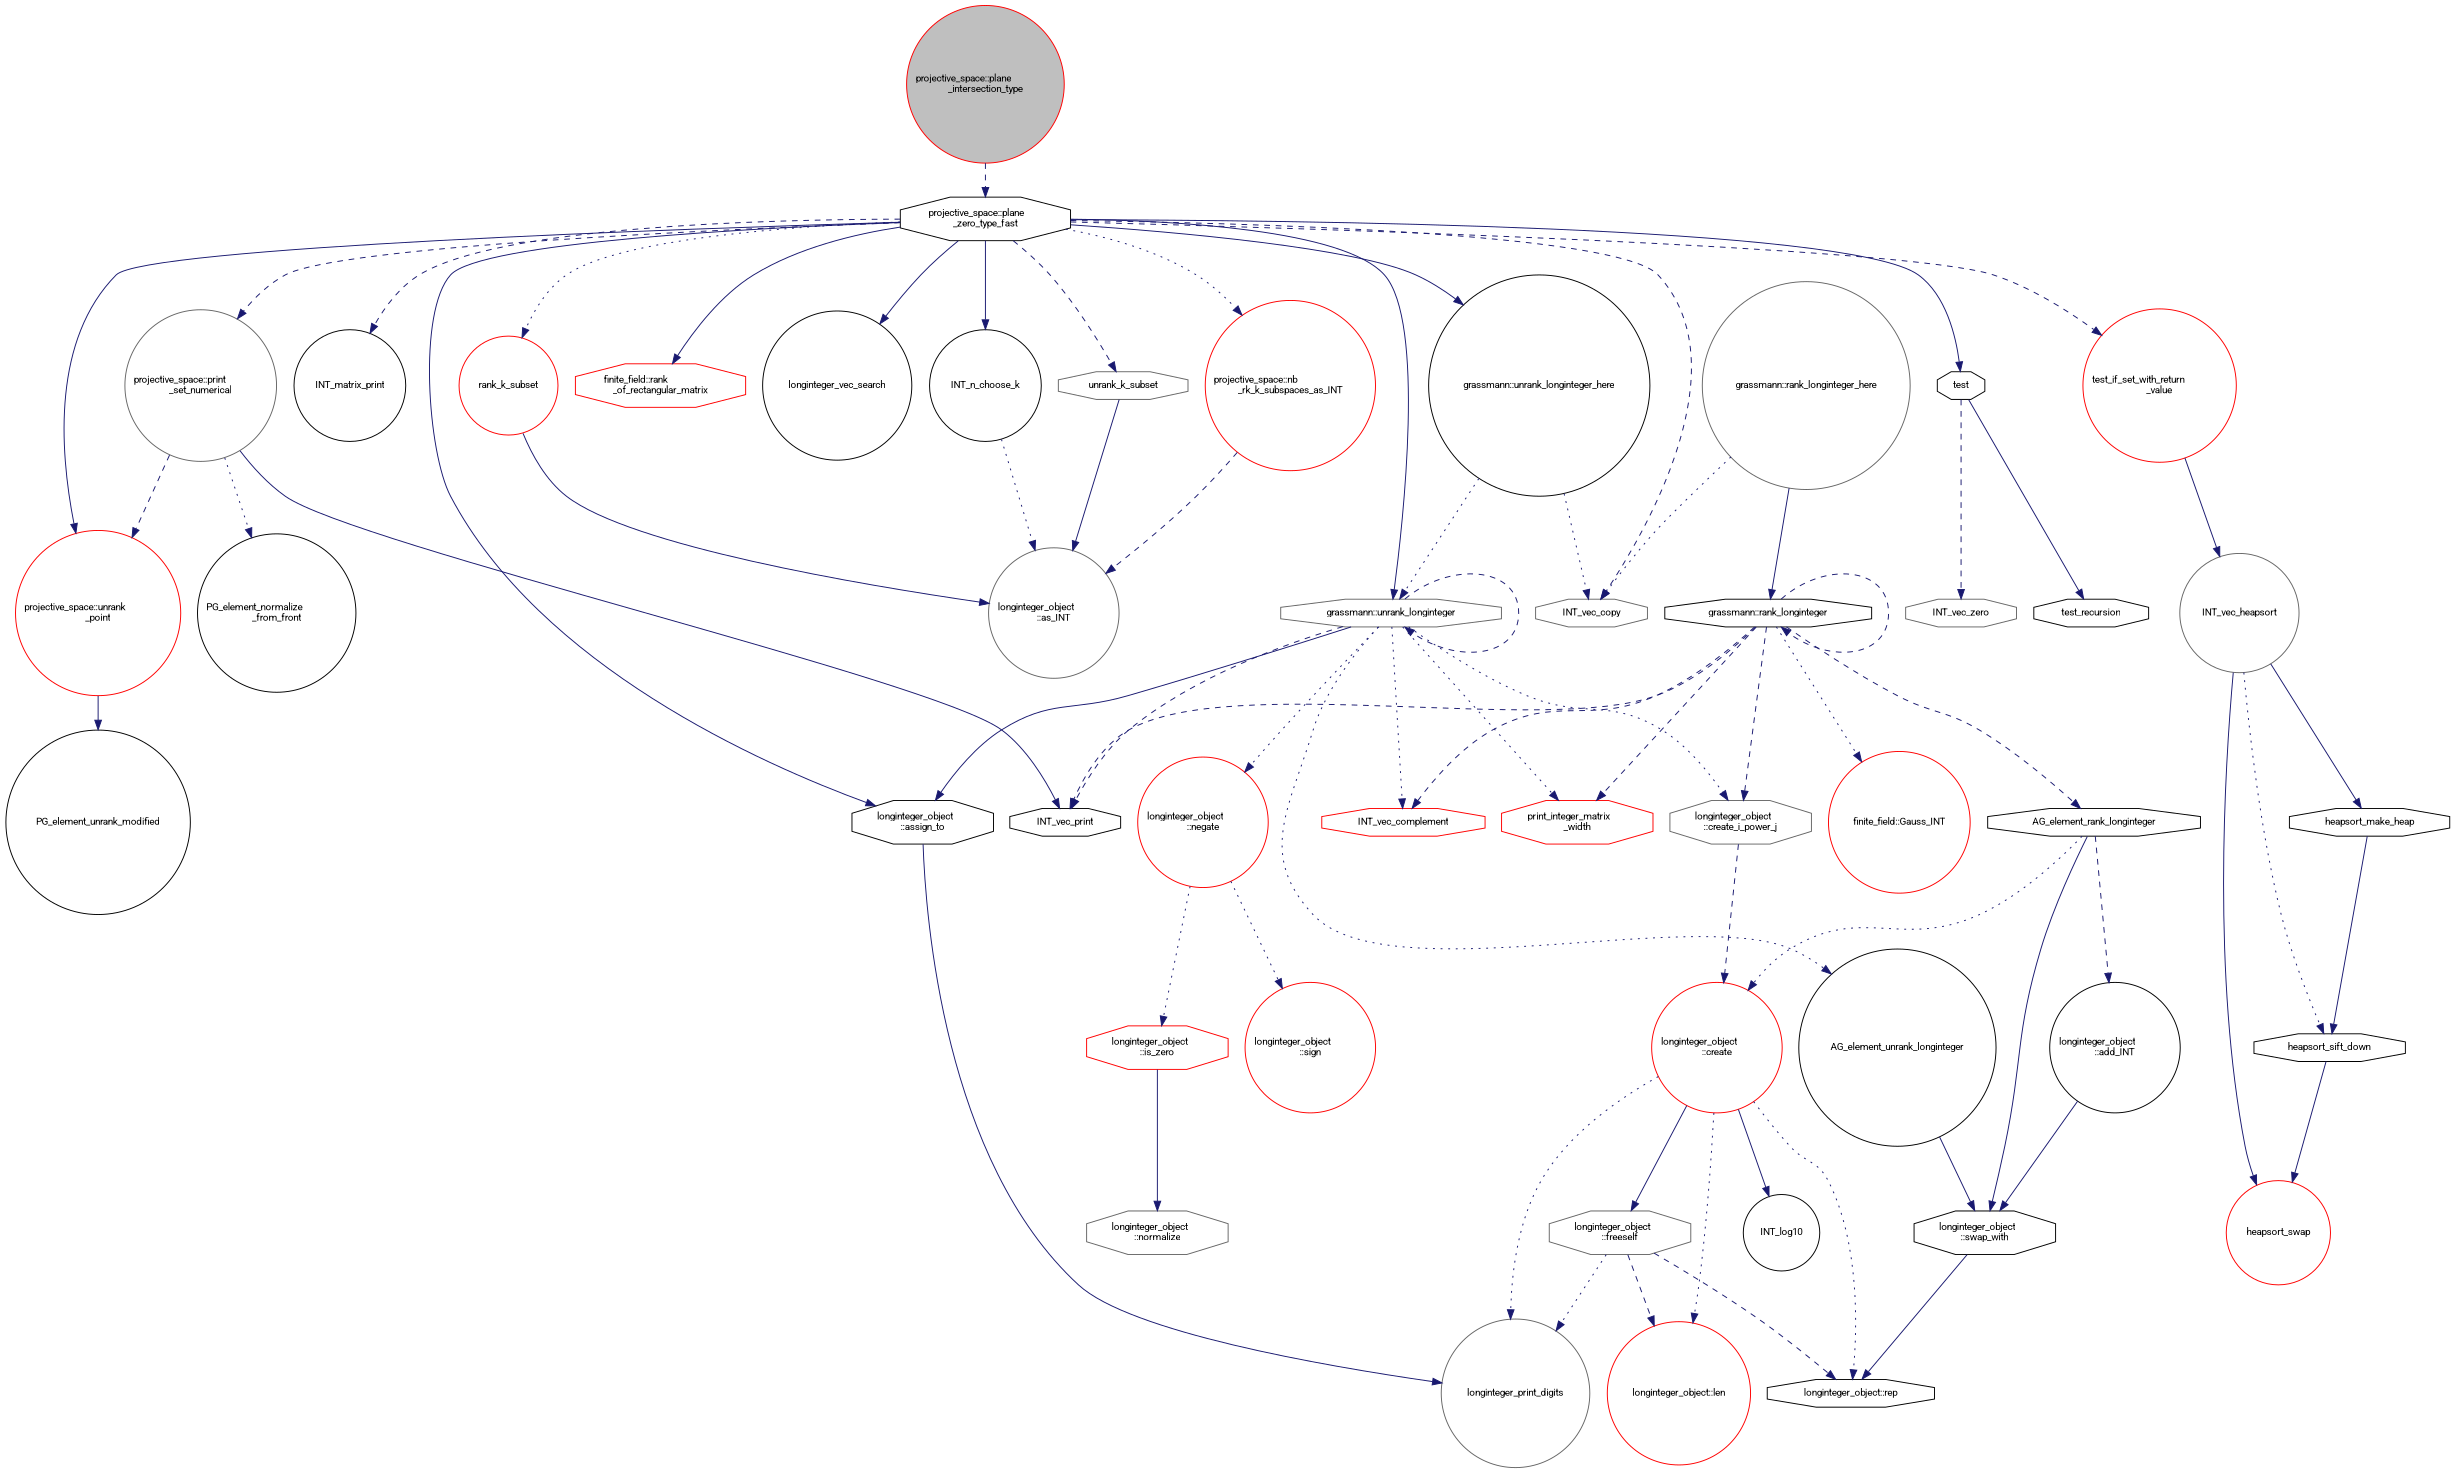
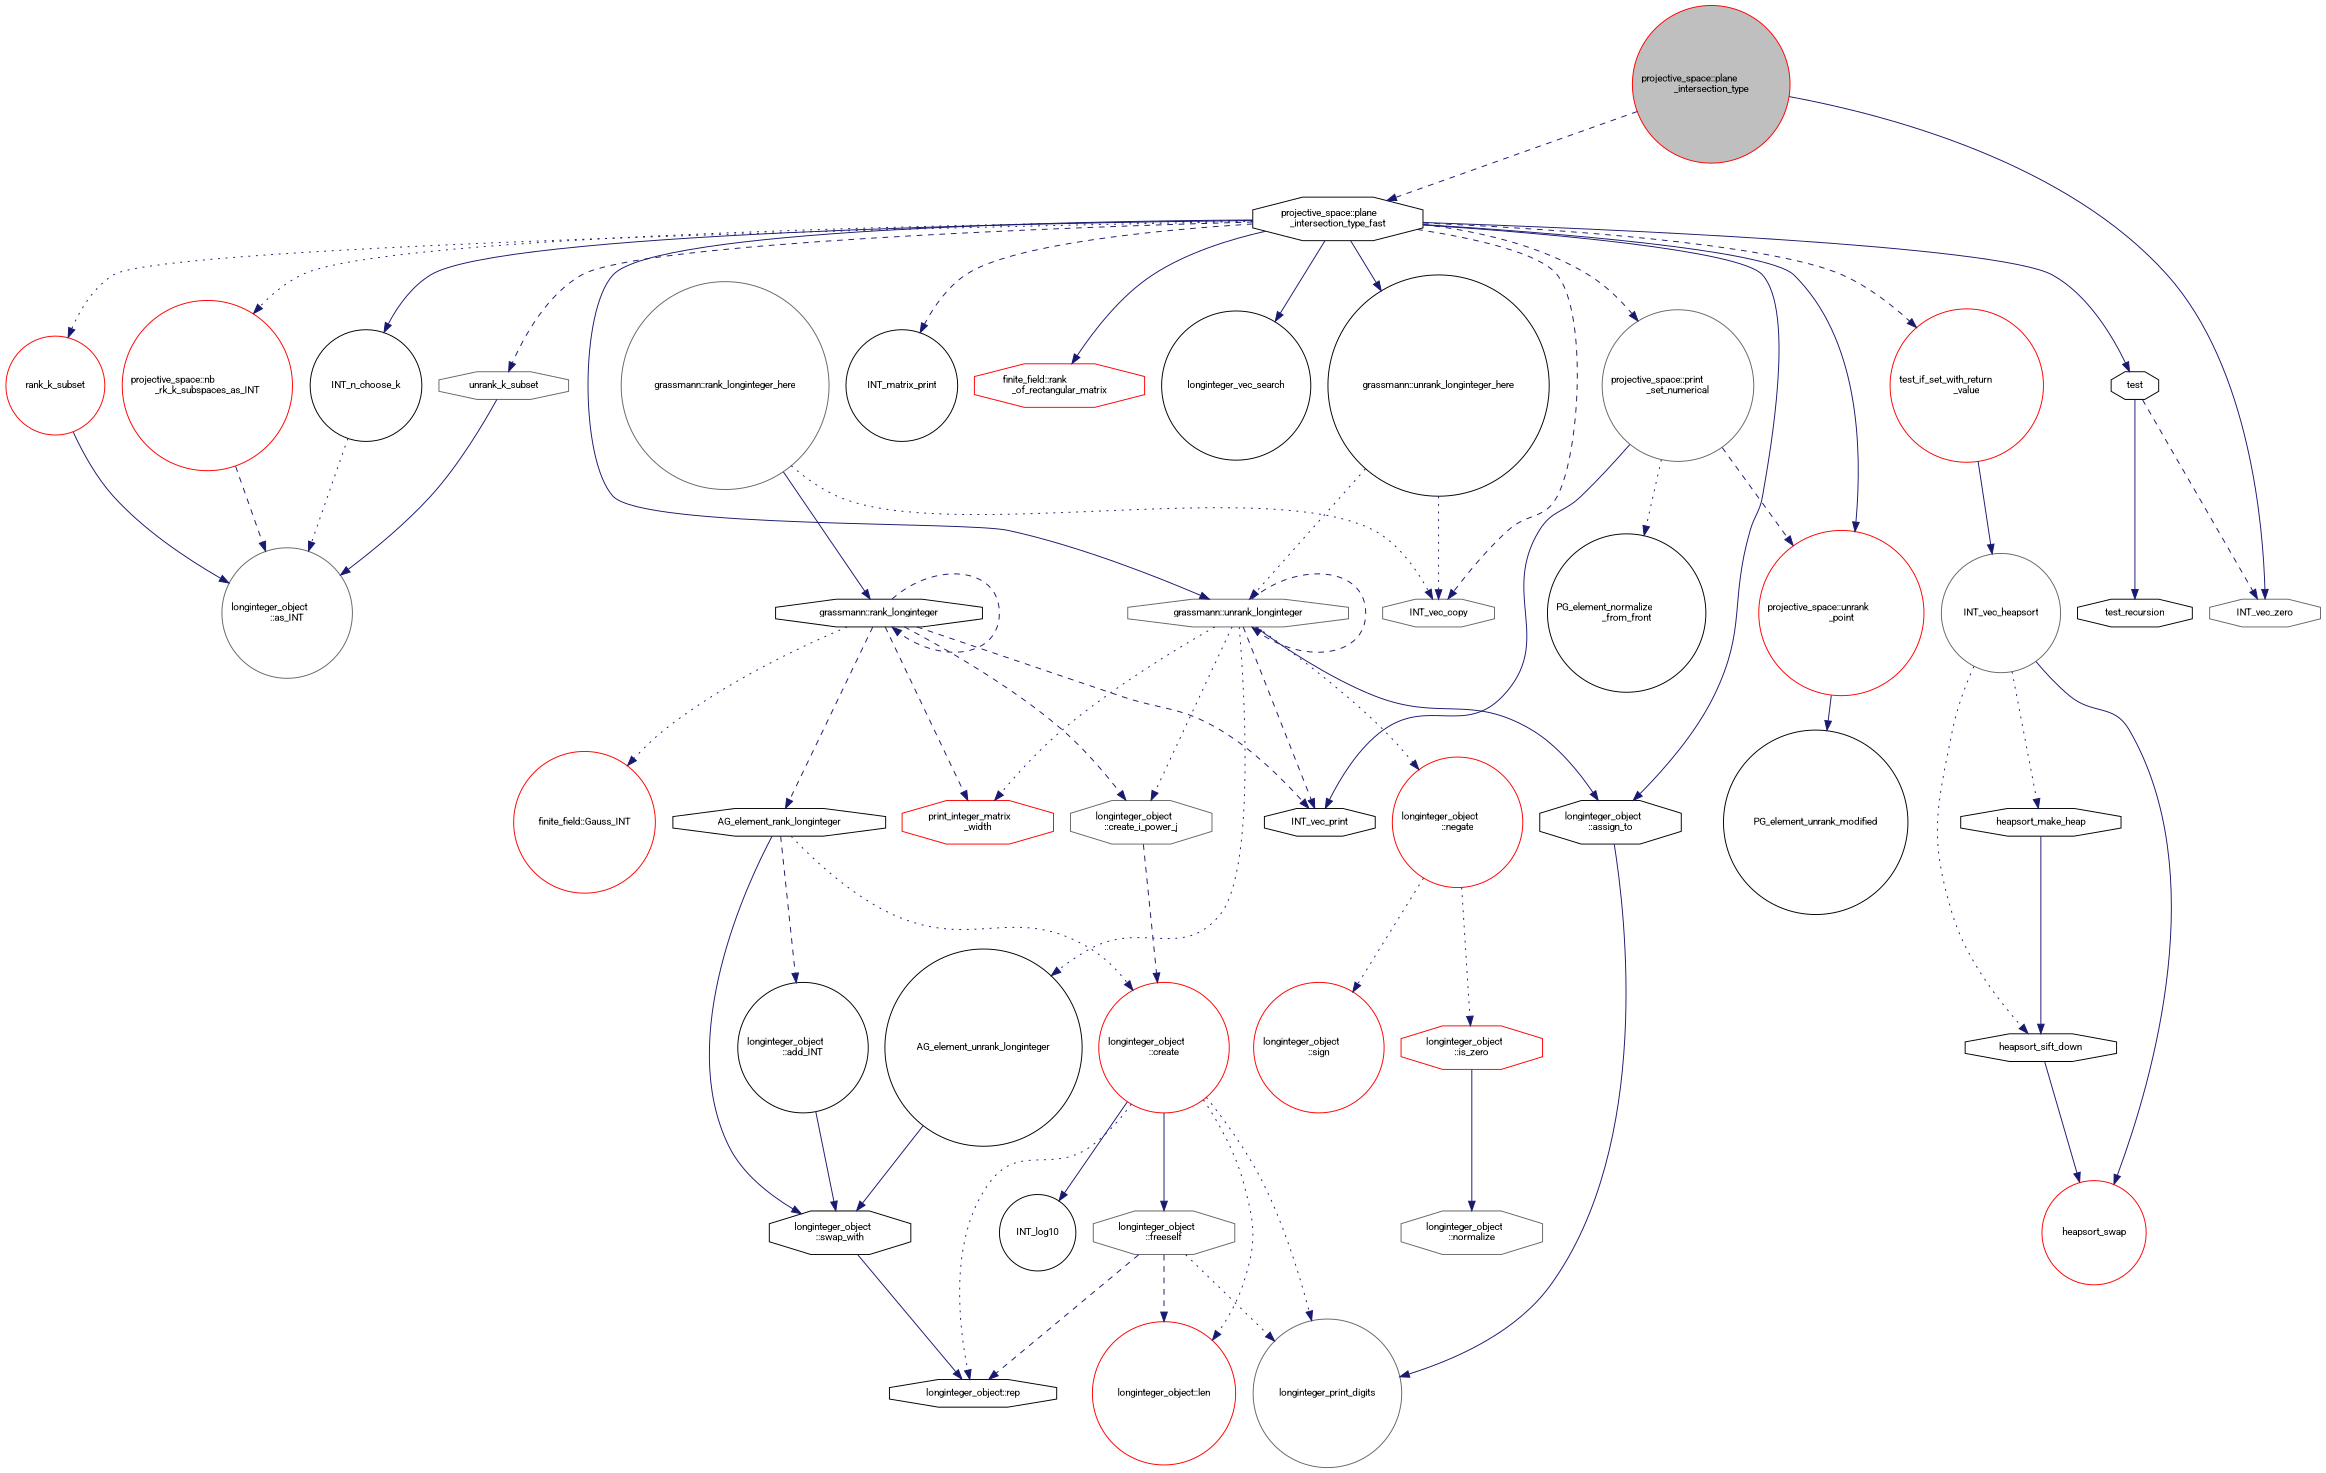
node "projective_space::plane _zero_type_fast": label "projective_space::plane _zero_type_fast" -> "projective_space::plane _intersection_type_fast"
edge "projective_space::plane _intersection_type" -> "INT_vec_zero": added
edge "INT_vec_heapsort" -> "heapsort_make_heap": style solid -> dotted
node "INT_vec_complement": removed
